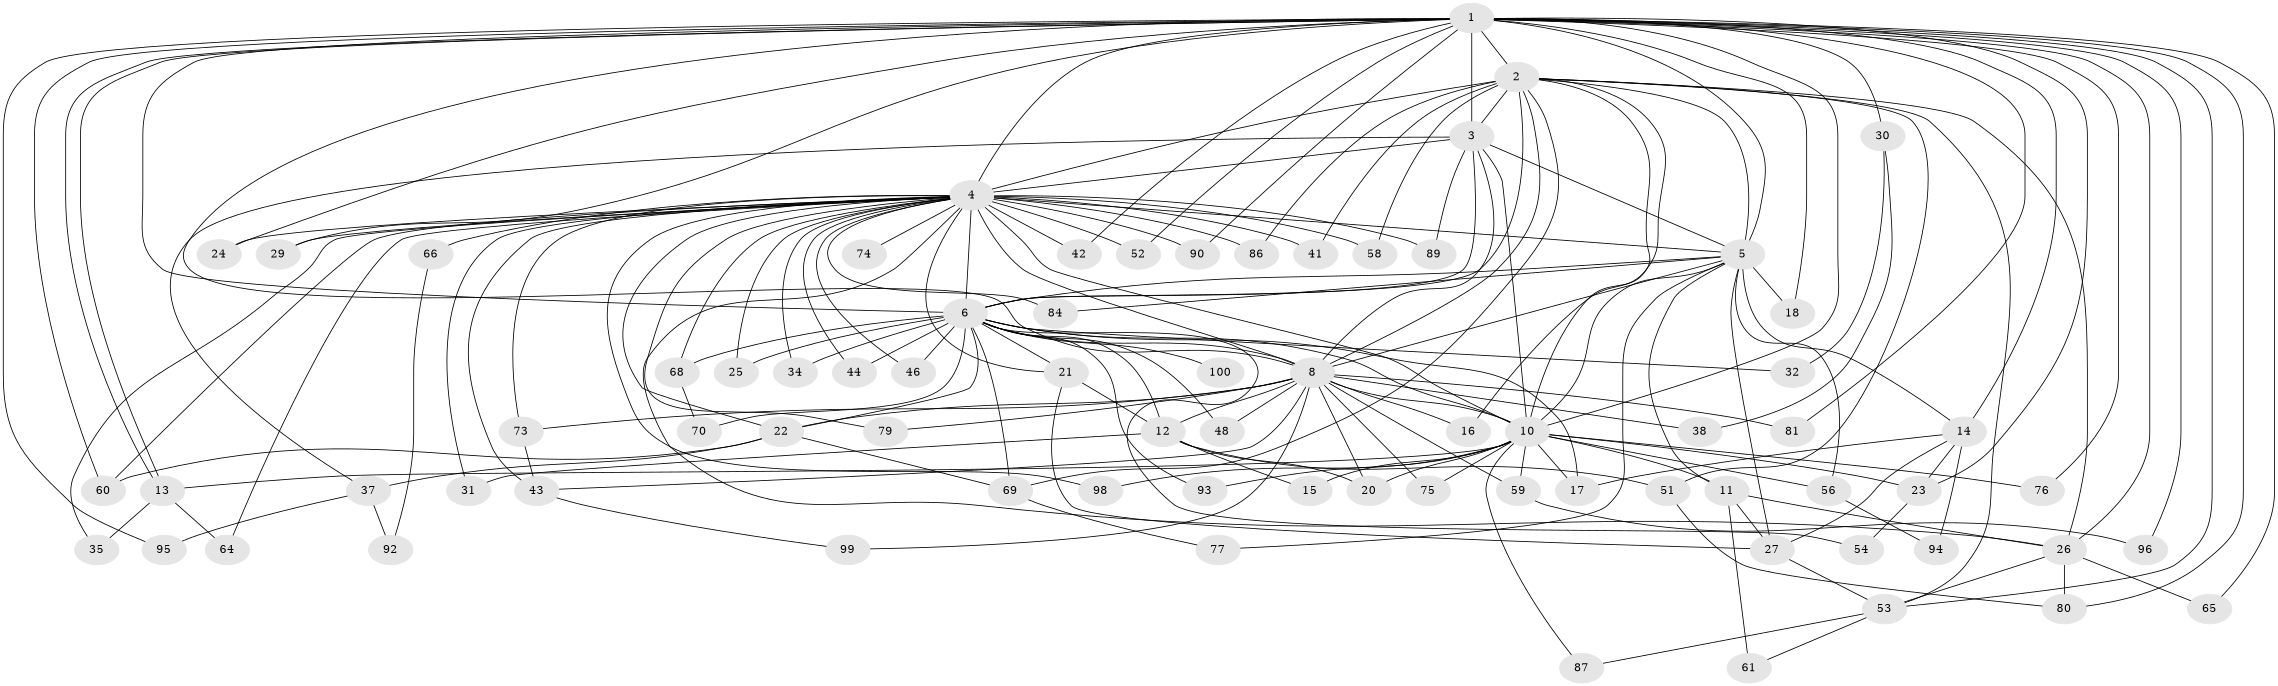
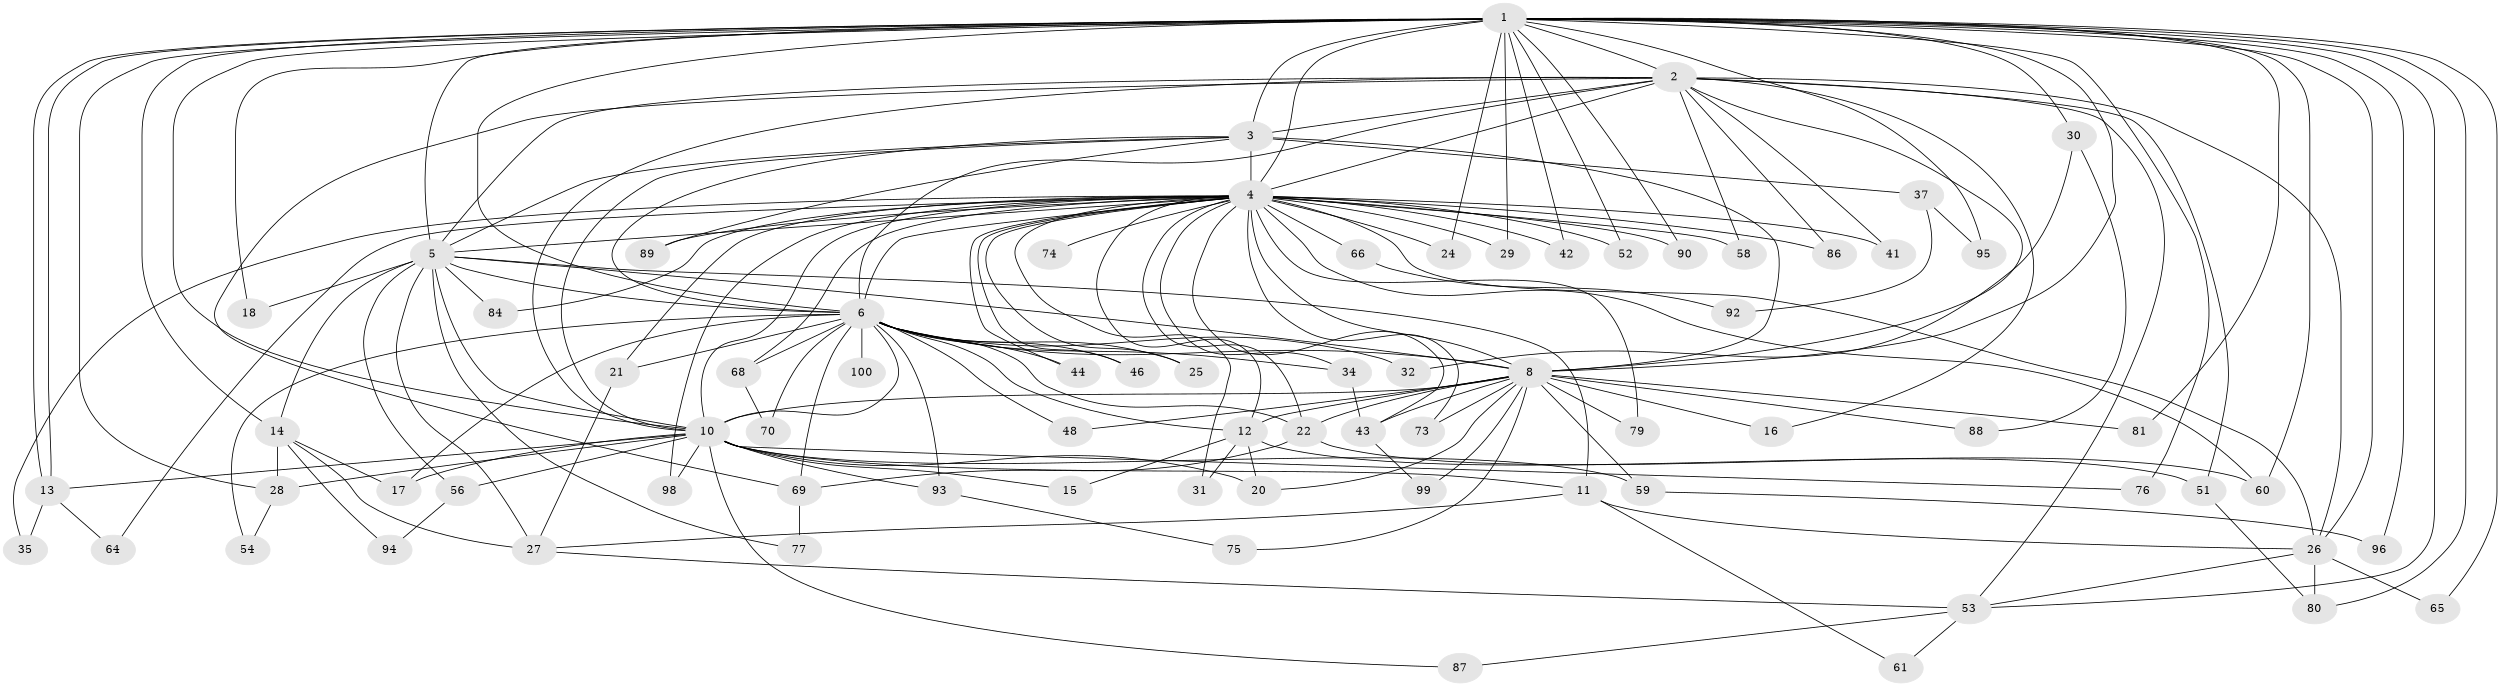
edge "21" -- "12": now "4" -- "12"
node "38": label "38" -> "88"
edge "73" -- "43": now "34" -- "43"
edge "10" -- "75": now "93" -- "75"
edge "22" -- "37": removed
node "23": label "23" -> "28"
